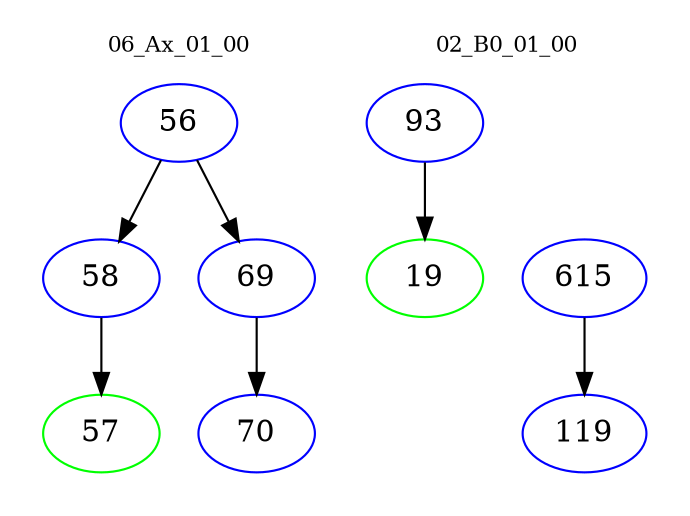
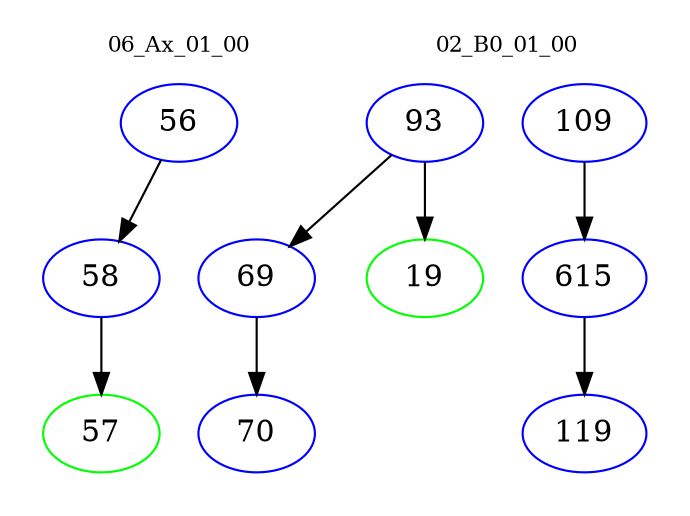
node "109": added
edge "56" -> "69": now "93" -> "69"
